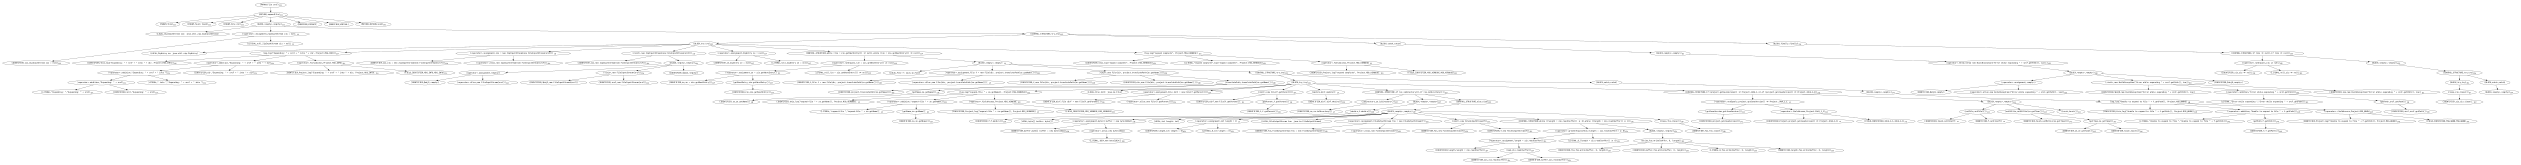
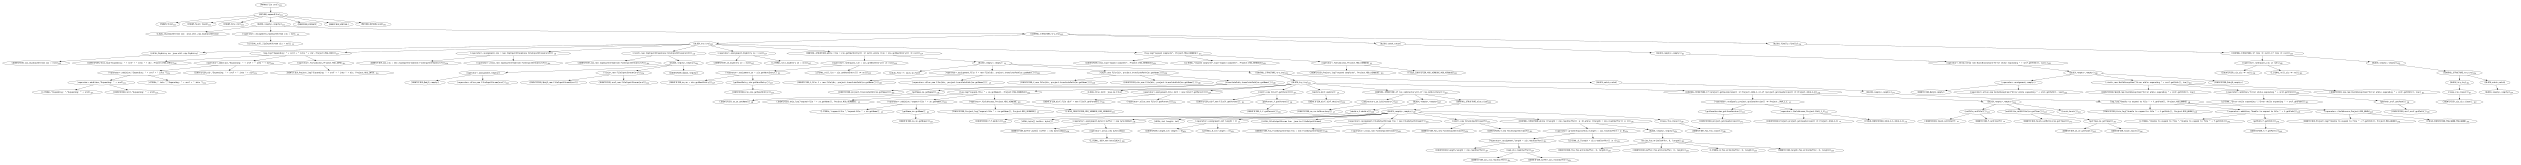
edge "(<operator>.assignment,ZipInputStream zis = null)" -> "(IDENTIFIER,zis,ZipInputStream zis = null)": now "(LOCAL,ZipEntry ze: java.util.zip.ZipEntry)" -> "(IDENTIFIER,zis,ZipInputStream zis = null)"
node "(FIELD_IDENTIFIER,MSG_INFO,MSG_INFO)": removed
